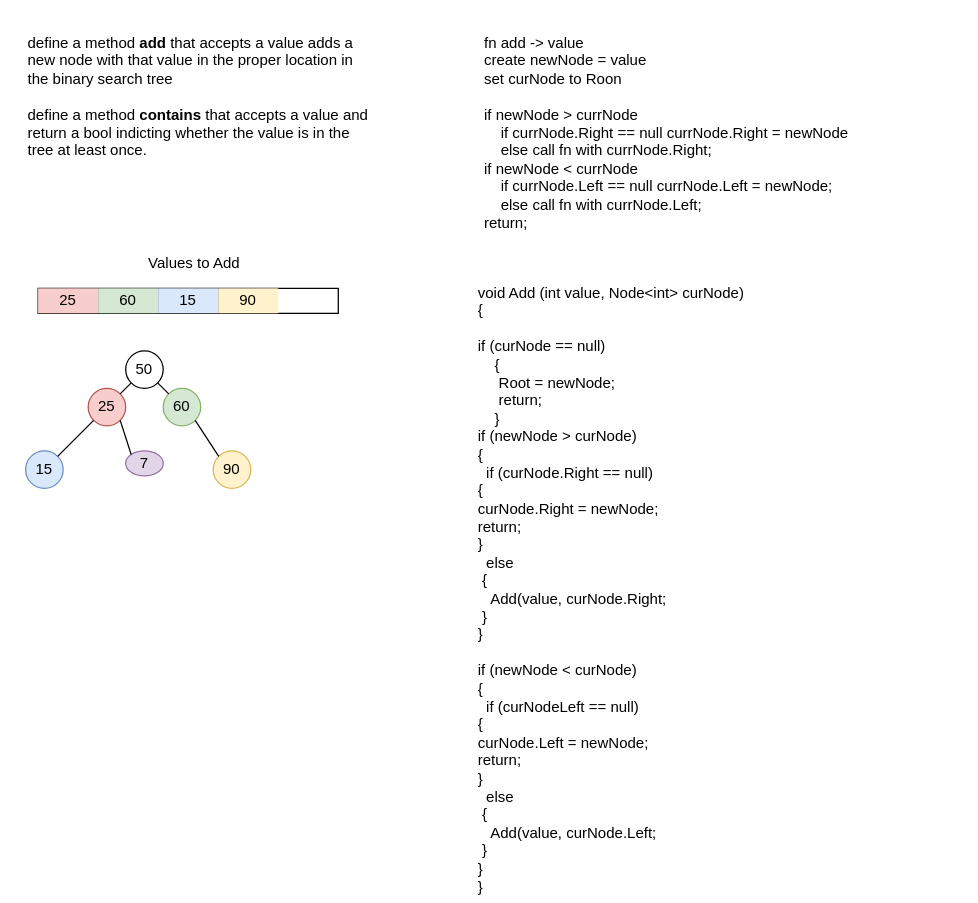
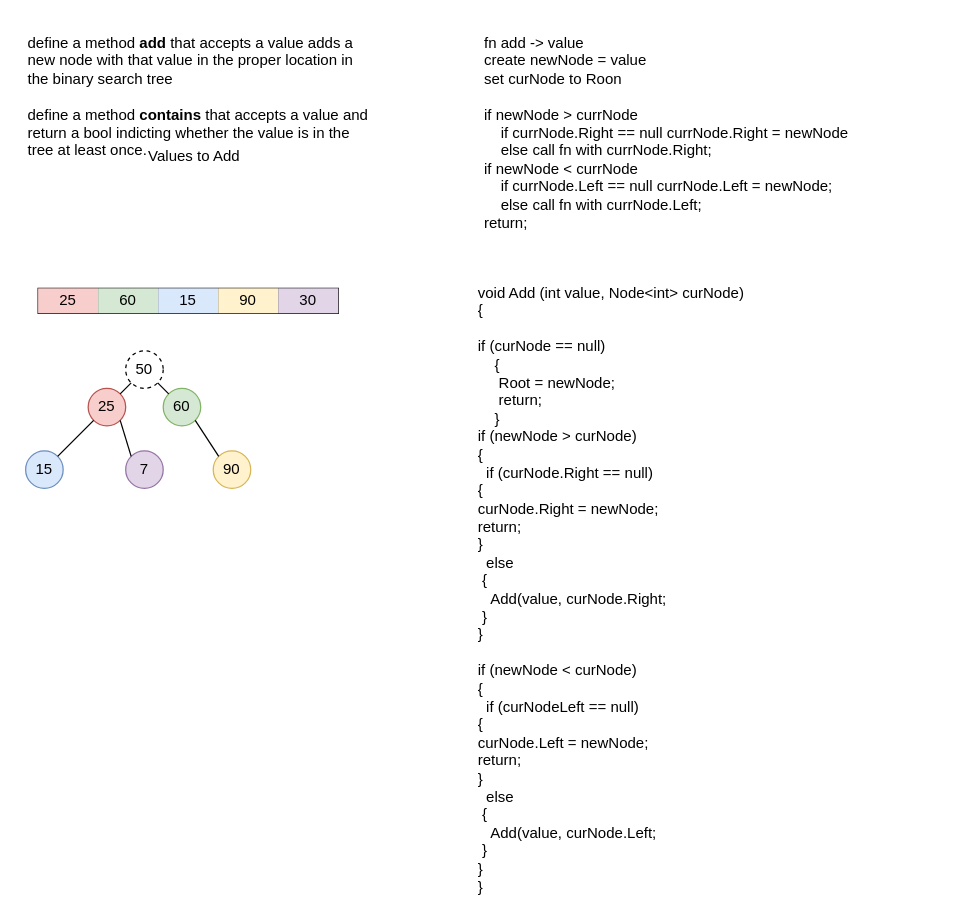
node "Values to Add": moved (194, 263) -> (194, 157)
node "30": added
node "50": style solid -> dashed
node "7": size 38x25 -> 38x38
